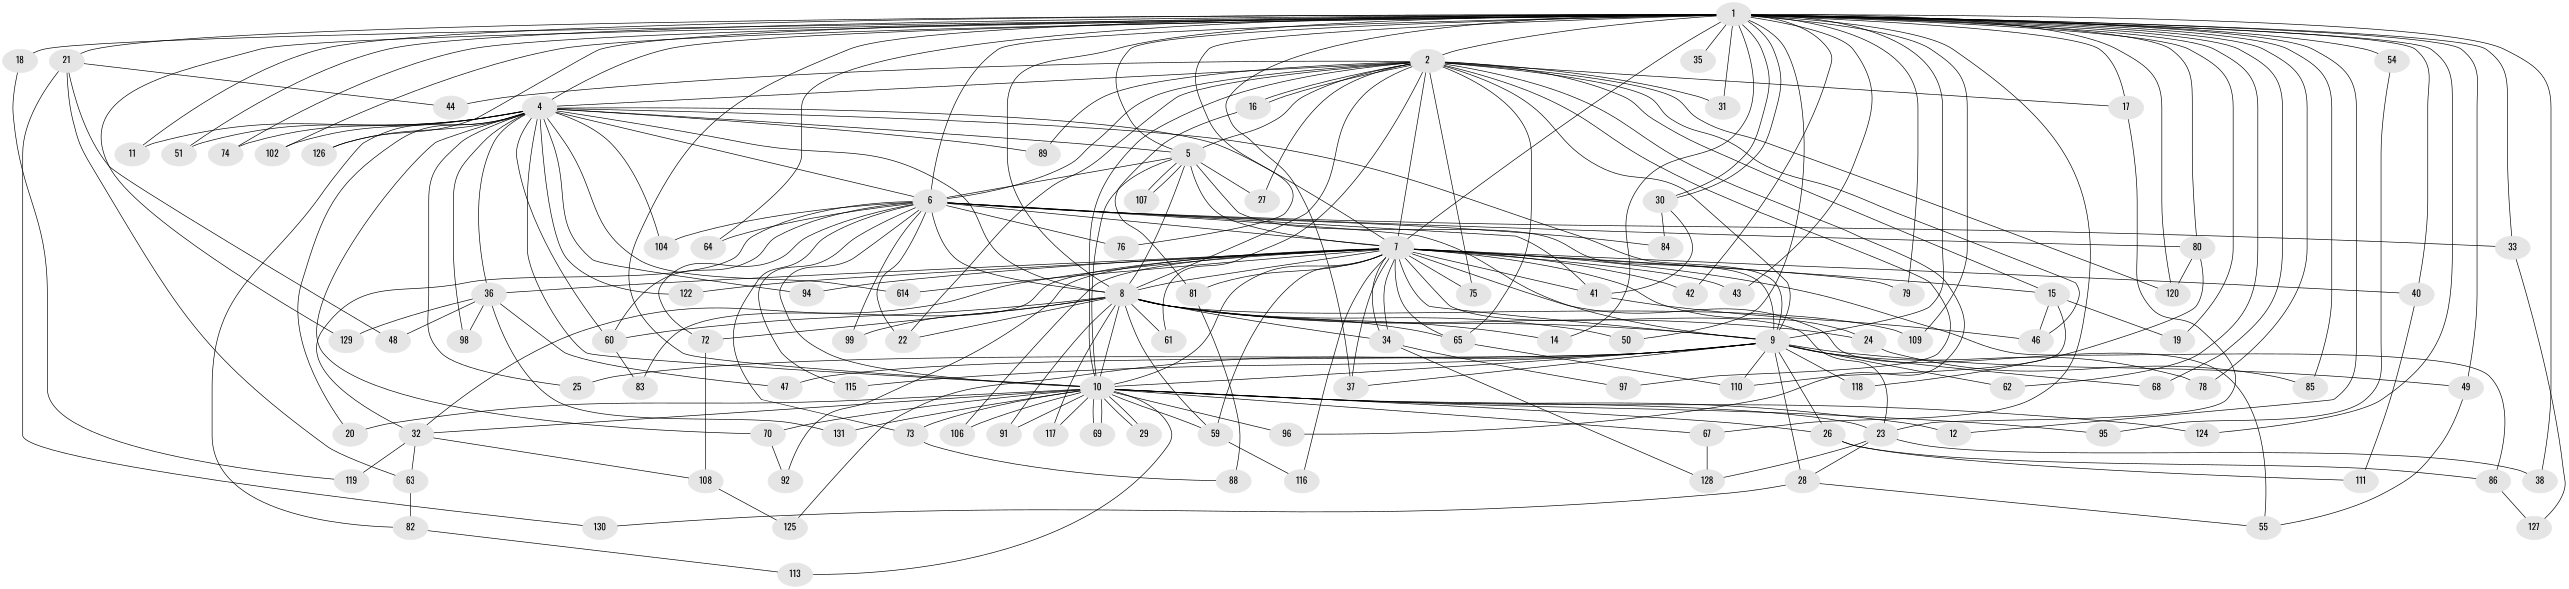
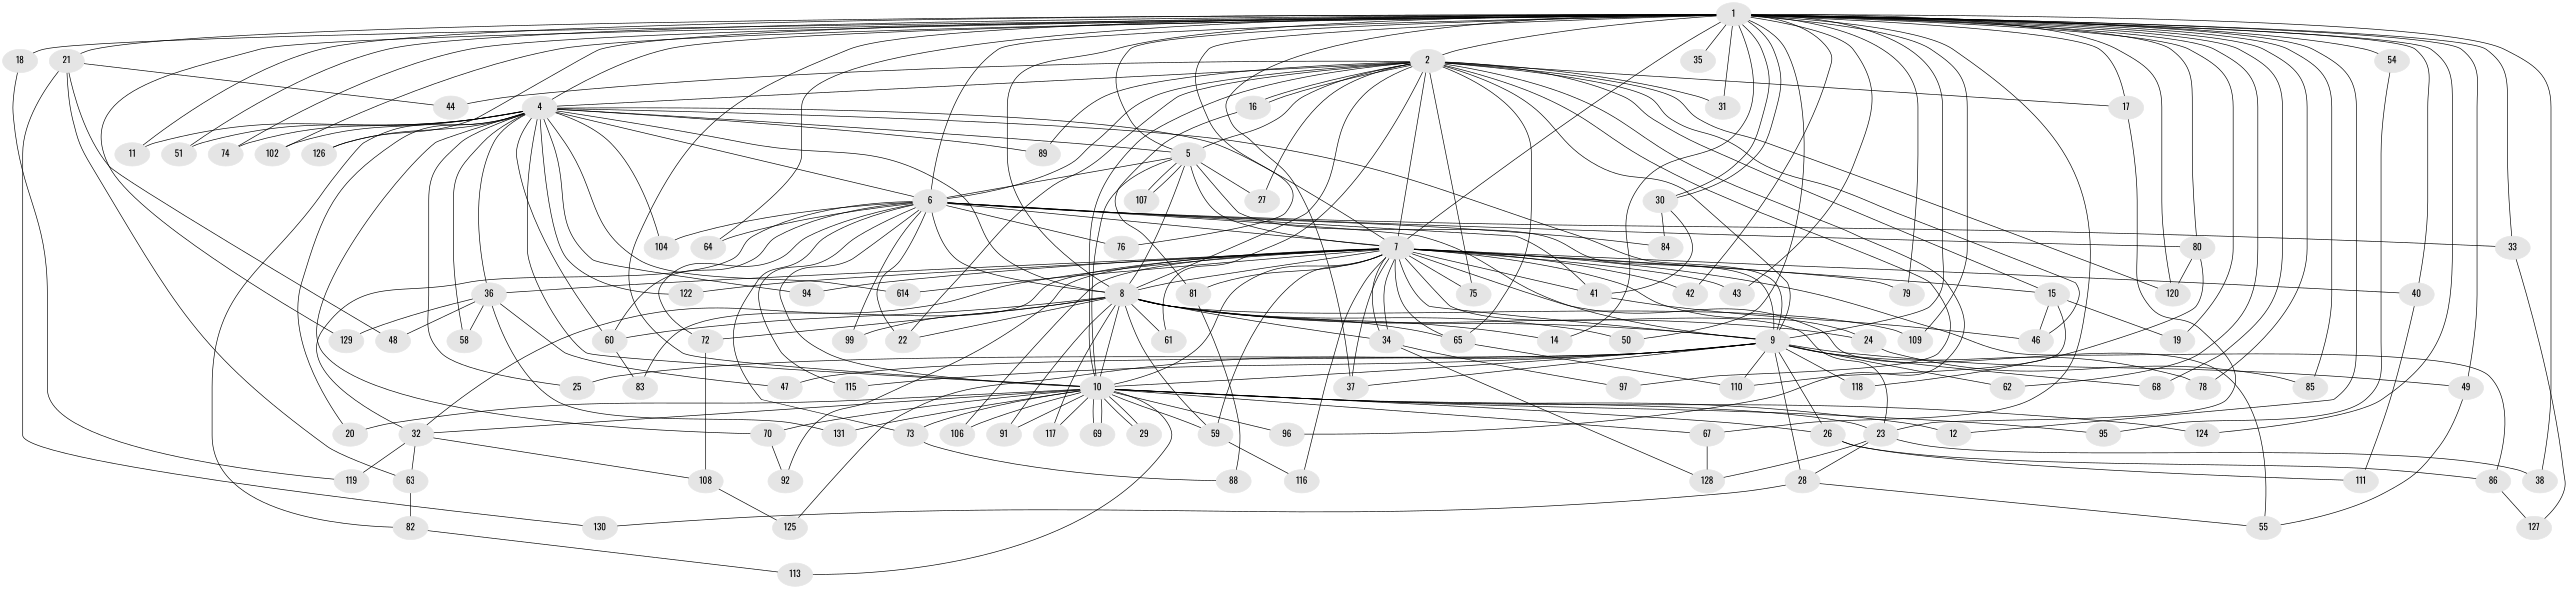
node "98": label "98" -> "58"
